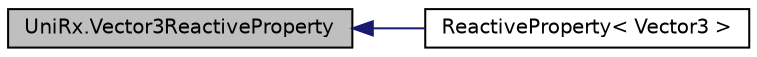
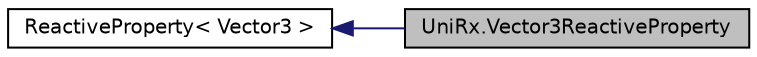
edge "ReactiveProperty< Vector3 >" -> "UniRx.Vector3ReactiveProperty": reversed
